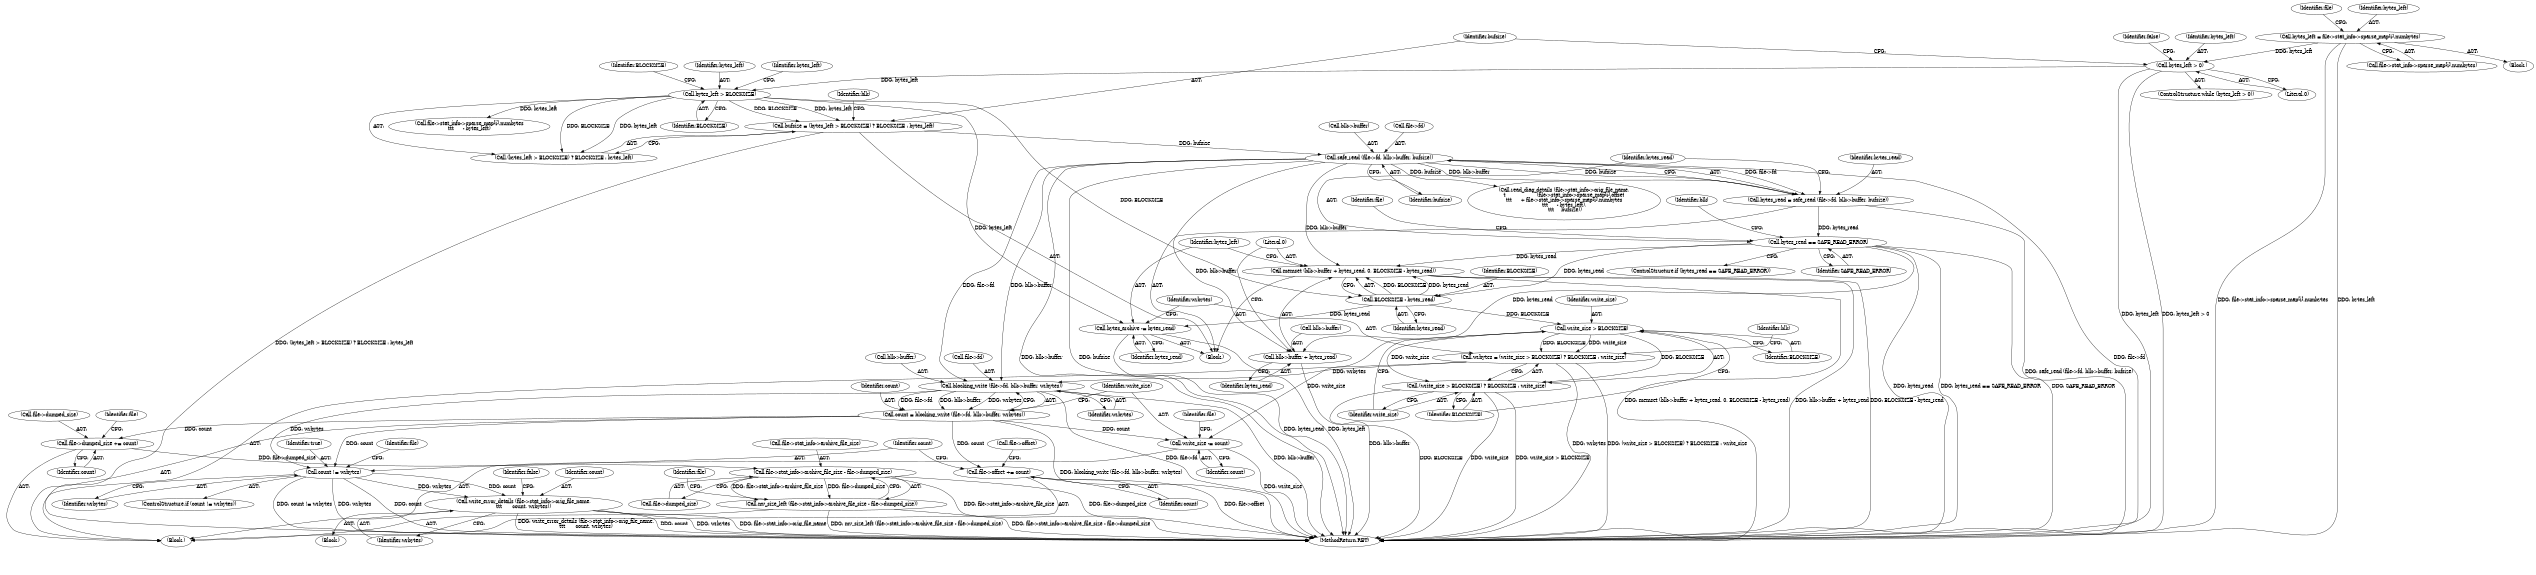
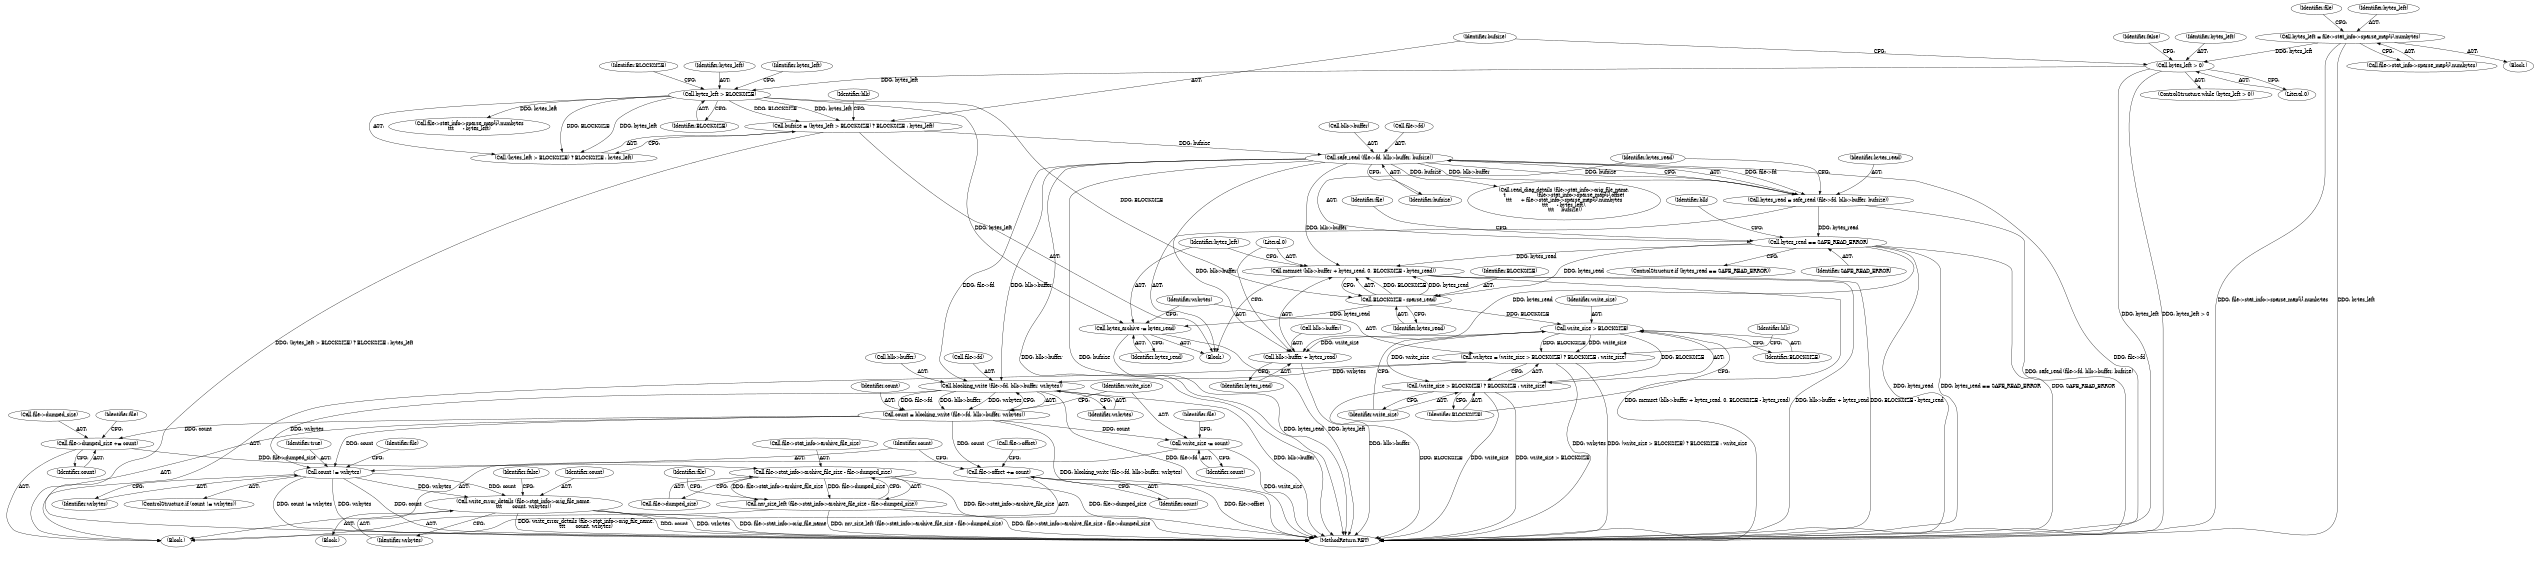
edge "(Call,bytes_read == SAFE_READ_ERROR)" -> "(Identifier,SAFE_READ_ERROR)": removed, label "CFG:"
node "(Call,BLOCKSIZE - bytes_read)": label "(Call,BLOCKSIZE - bytes_read)" -> "(Call,BLOCKSIZE - sparse_read)"
edge "(Call,write_size > BLOCKSIZE)" -> "(Call,write_size -= count)": now "(Call,write_size > BLOCKSIZE)" -> "(Call,blk->buffer + bytes_read)"
